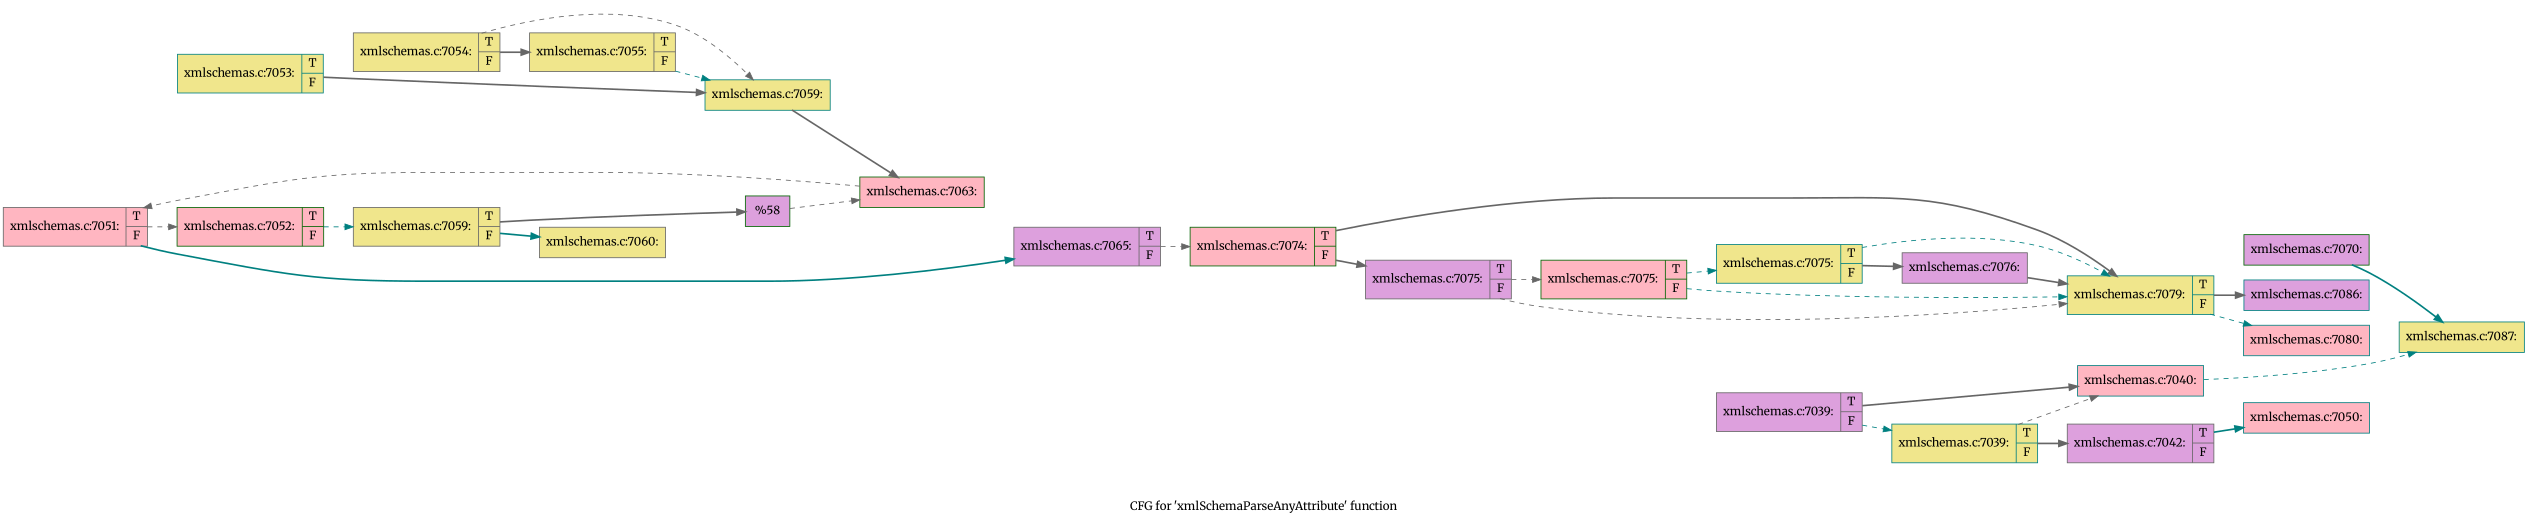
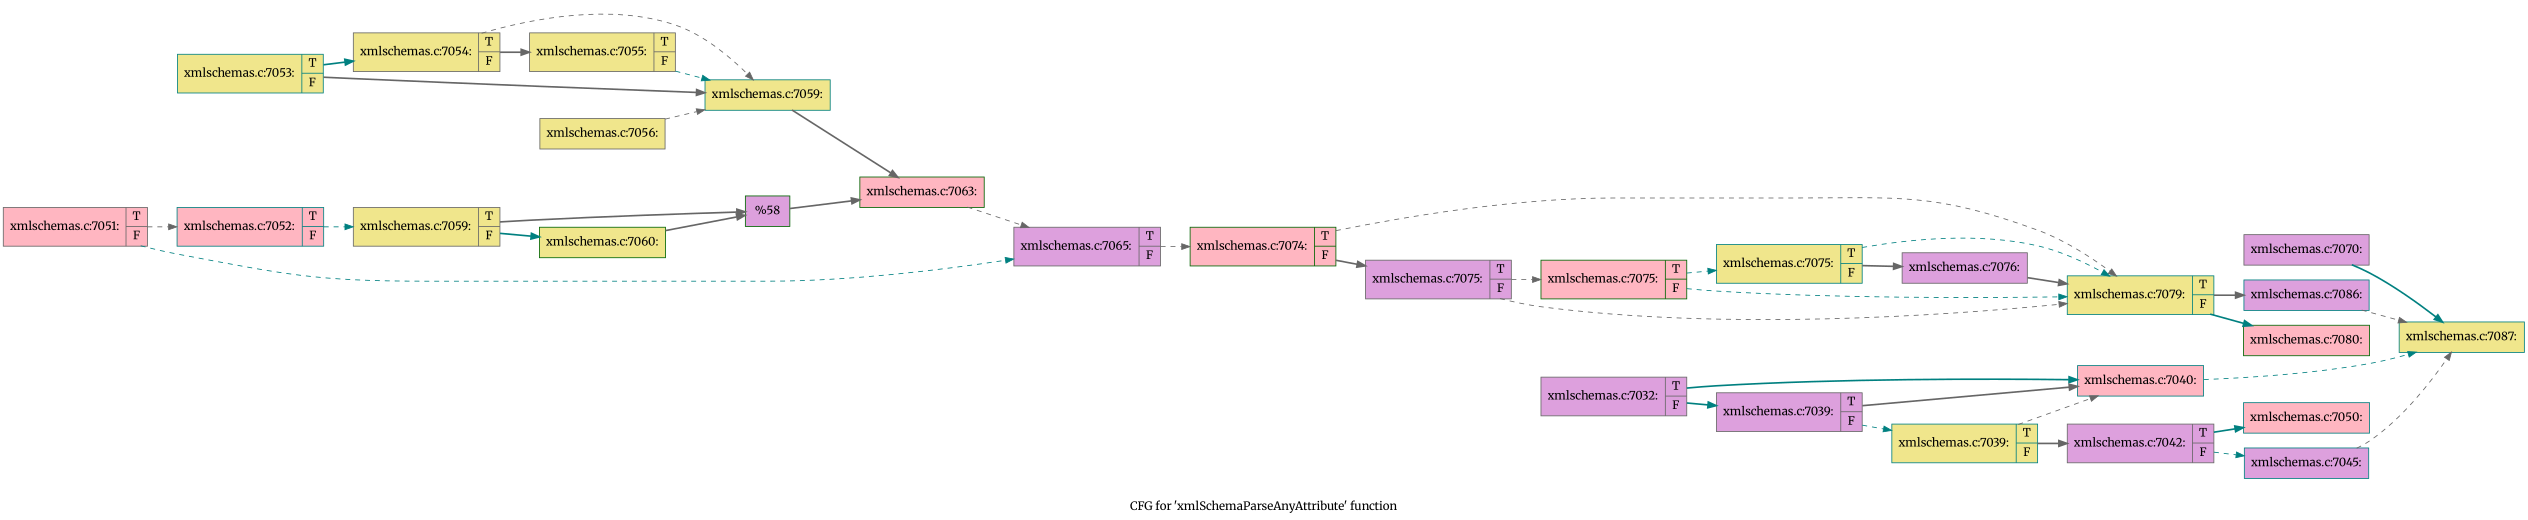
edge "xmlschemas.c:7053:" -> "xmlschemas.c:7054:": added
node "xmlschemas.c:7056:": added
edge "xmlschemas.c:7063:" -> "xmlschemas.c:7051:": now "xmlschemas.c:7063:" -> "xmlschemas.c:7065:"
edge "xmlschemas.c:7074:" -> "xmlschemas.c:7079:": style bold -> dashed
edge "%58" -> "xmlschemas.c:7063:": style dashed -> bold
edge "xmlschemas.c:7060:" -> "%58": added
node "xmlschemas.c:7052:": color darkgreen -> teal
node "xmlschemas.c:7060:": color gray40 -> darkgreen
node "xmlschemas.c:7070:": color darkgreen -> gray40
edge "xmlschemas.c:7051:" -> "xmlschemas.c:7065:": style bold -> dashed
edge "xmlschemas.c:7086:" -> "xmlschemas.c:7087:": added
edge "xmlschemas.c:7079:" -> "xmlschemas.c:7080:": style dashed -> bold
node "xmlschemas.c:7080:": color teal -> darkgreen
node "xmlschemas.c:7032:": added
node "xmlschemas.c:7045:": added
